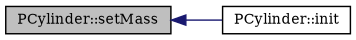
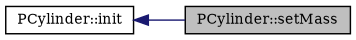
edge "PCylinder::init" -> "PCylinder::setMass": reversed
